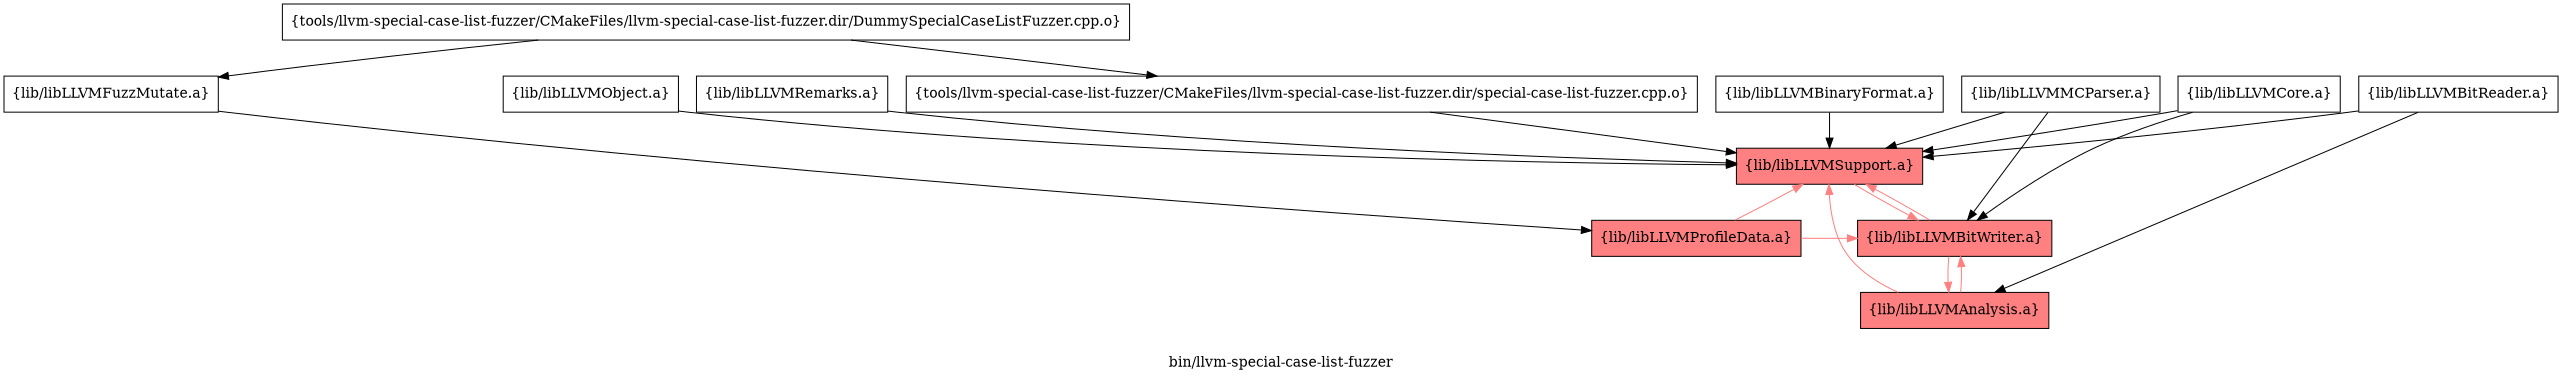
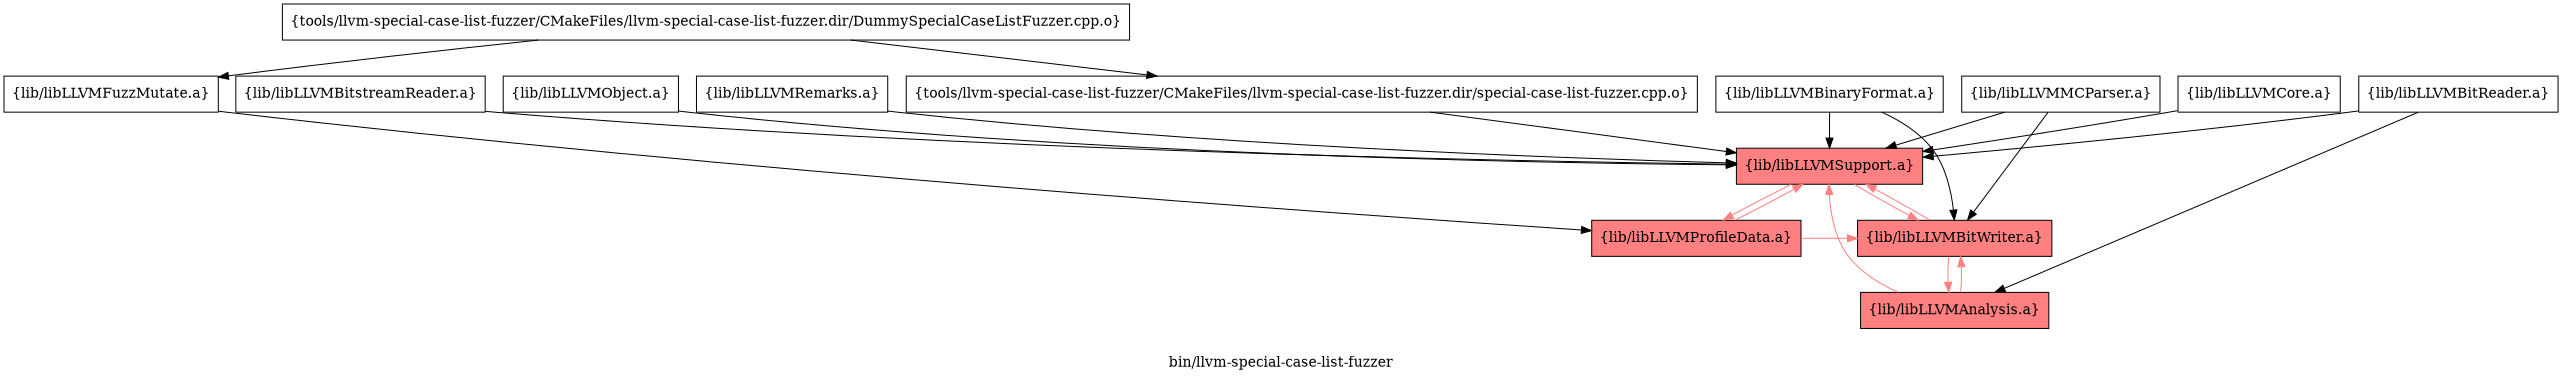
node "{lib/libLLVMBitstreamReader.a}": added
edge "{lib/libLLVMCore.a}" -> "{lib/libLLVMBitWriter.a}": now "{lib/libLLVMBinaryFormat.a}" -> "{lib/libLLVMBitWriter.a}"
edge "{lib/libLLVMSupport.a}" -> "{lib/libLLVMProfileData.a}": added
